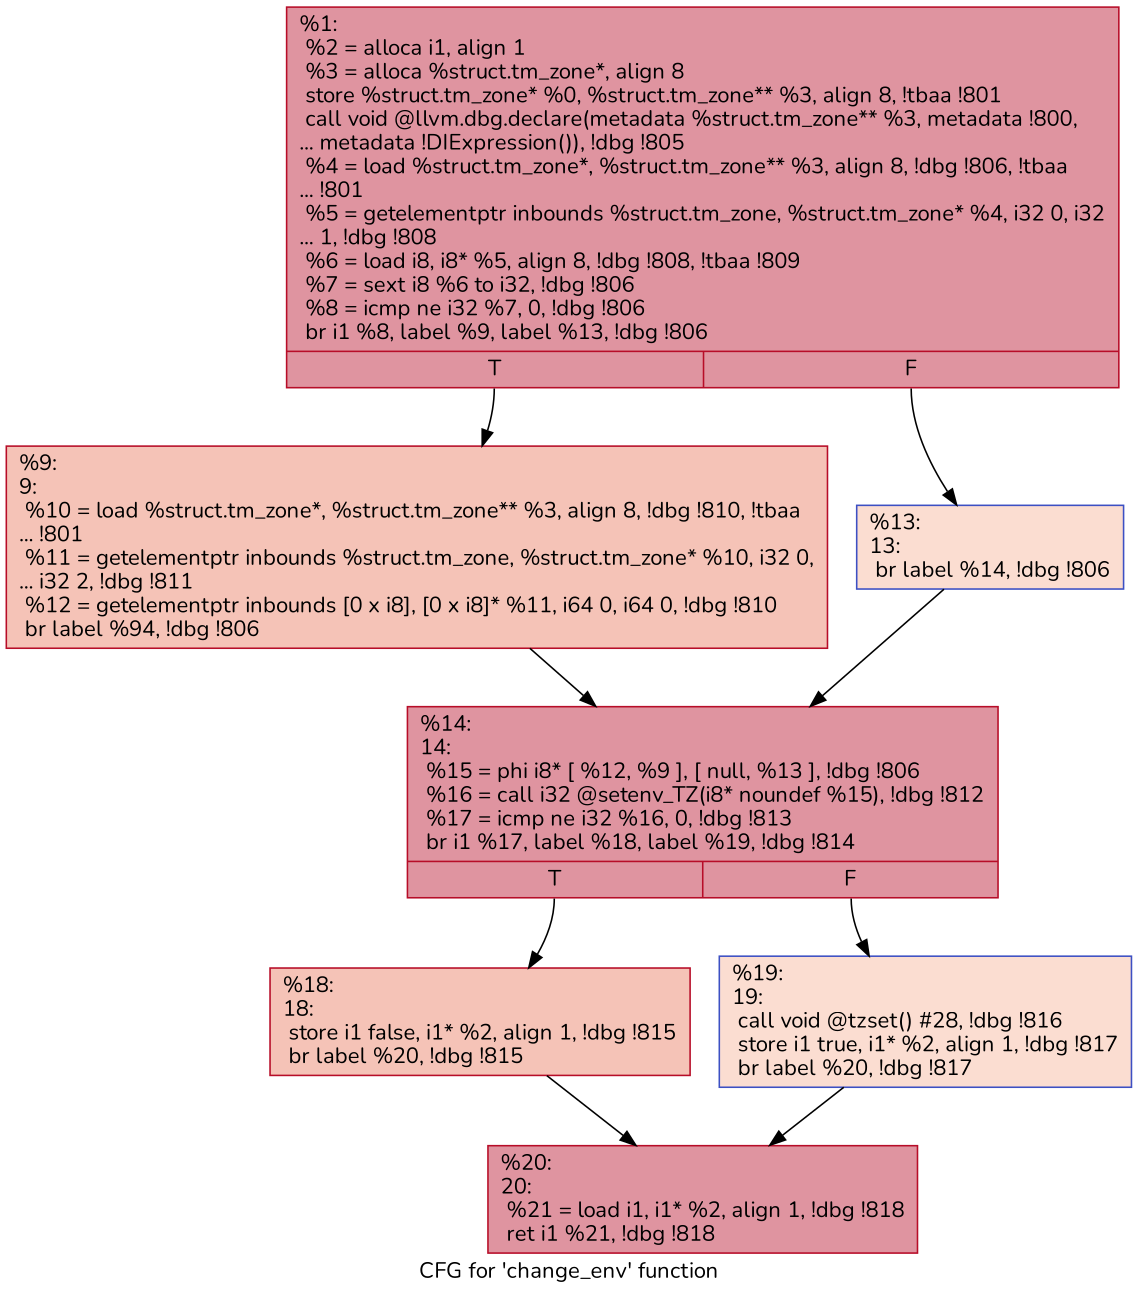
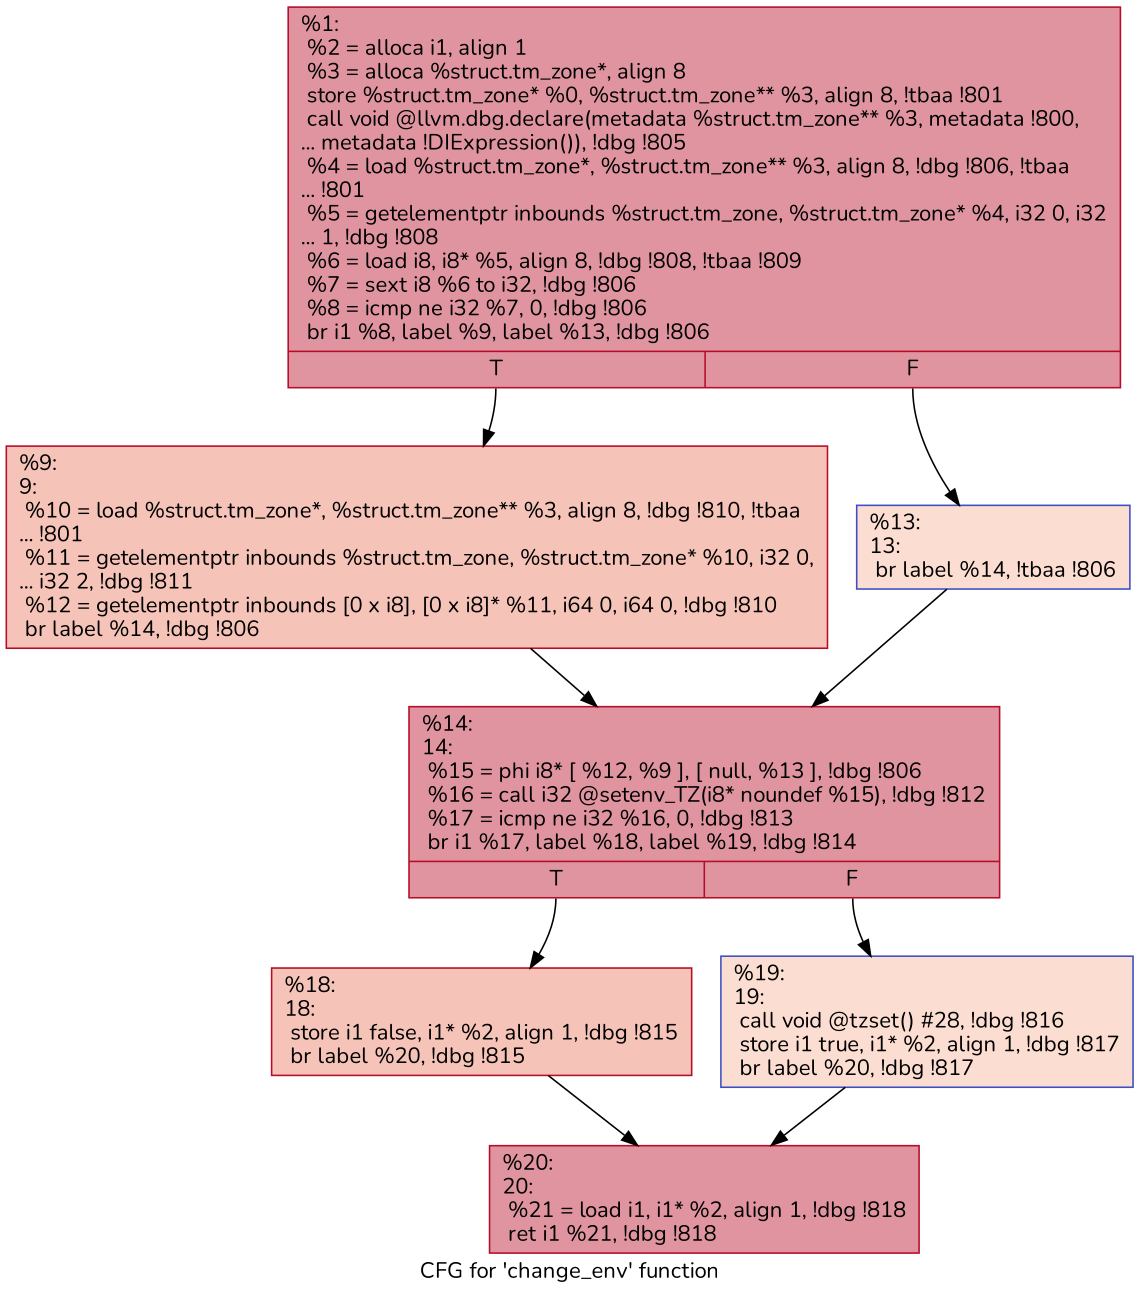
node "%13:": text "br label %14, !dbg !806" -> "br label %14, !tbaa !806"
node "%9:": text "br label %94, !dbg !806" -> "br label %14, !dbg !806"
